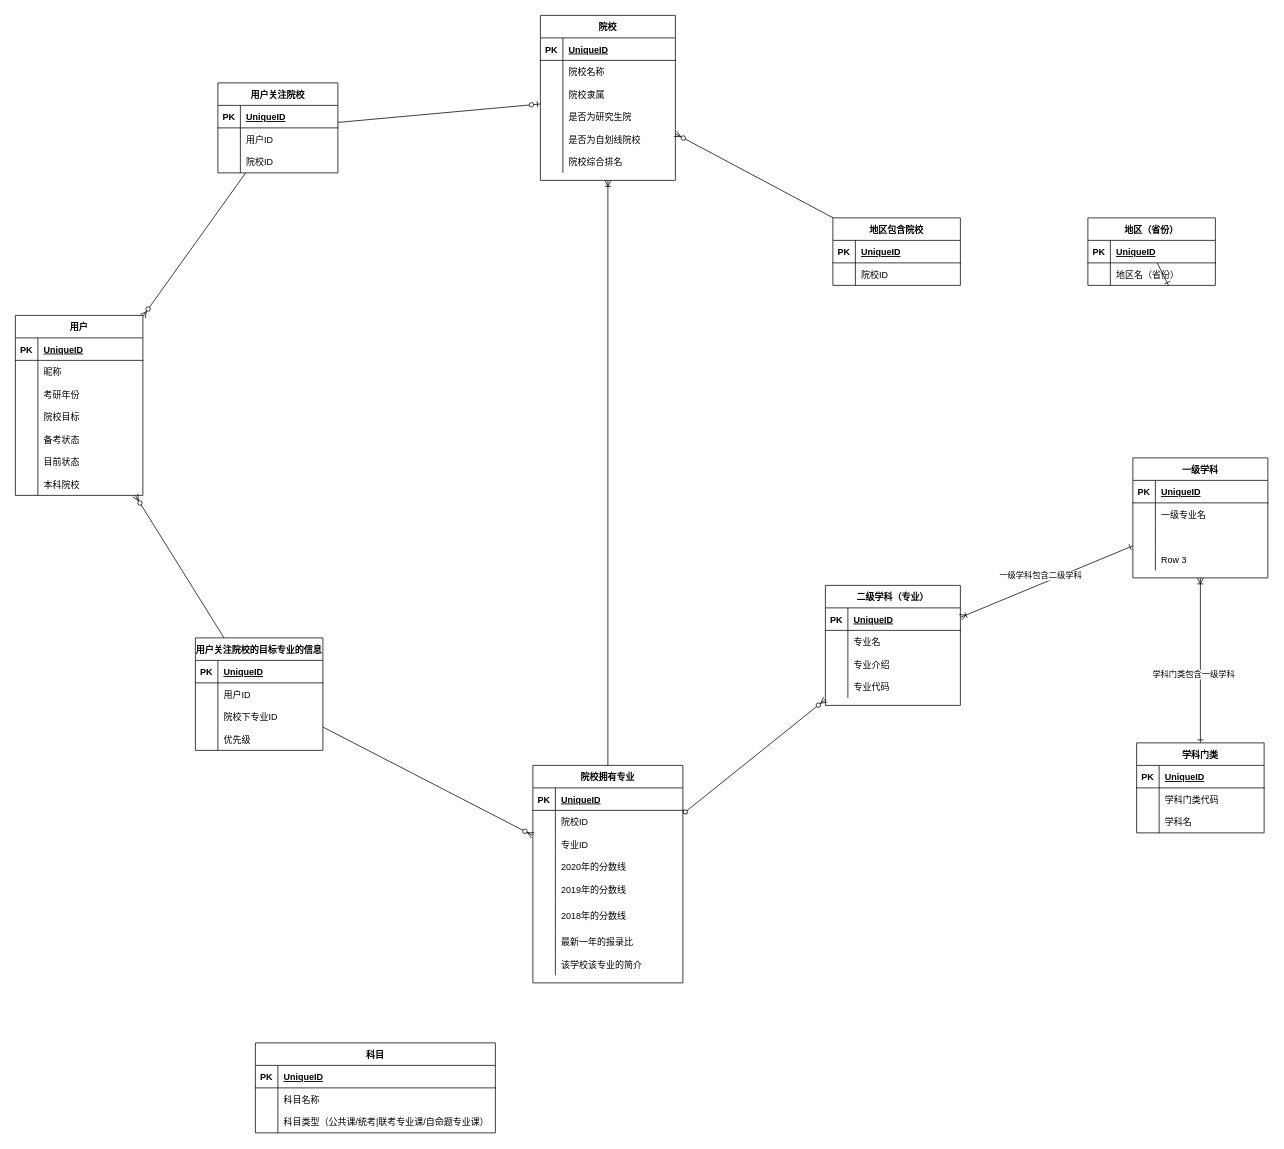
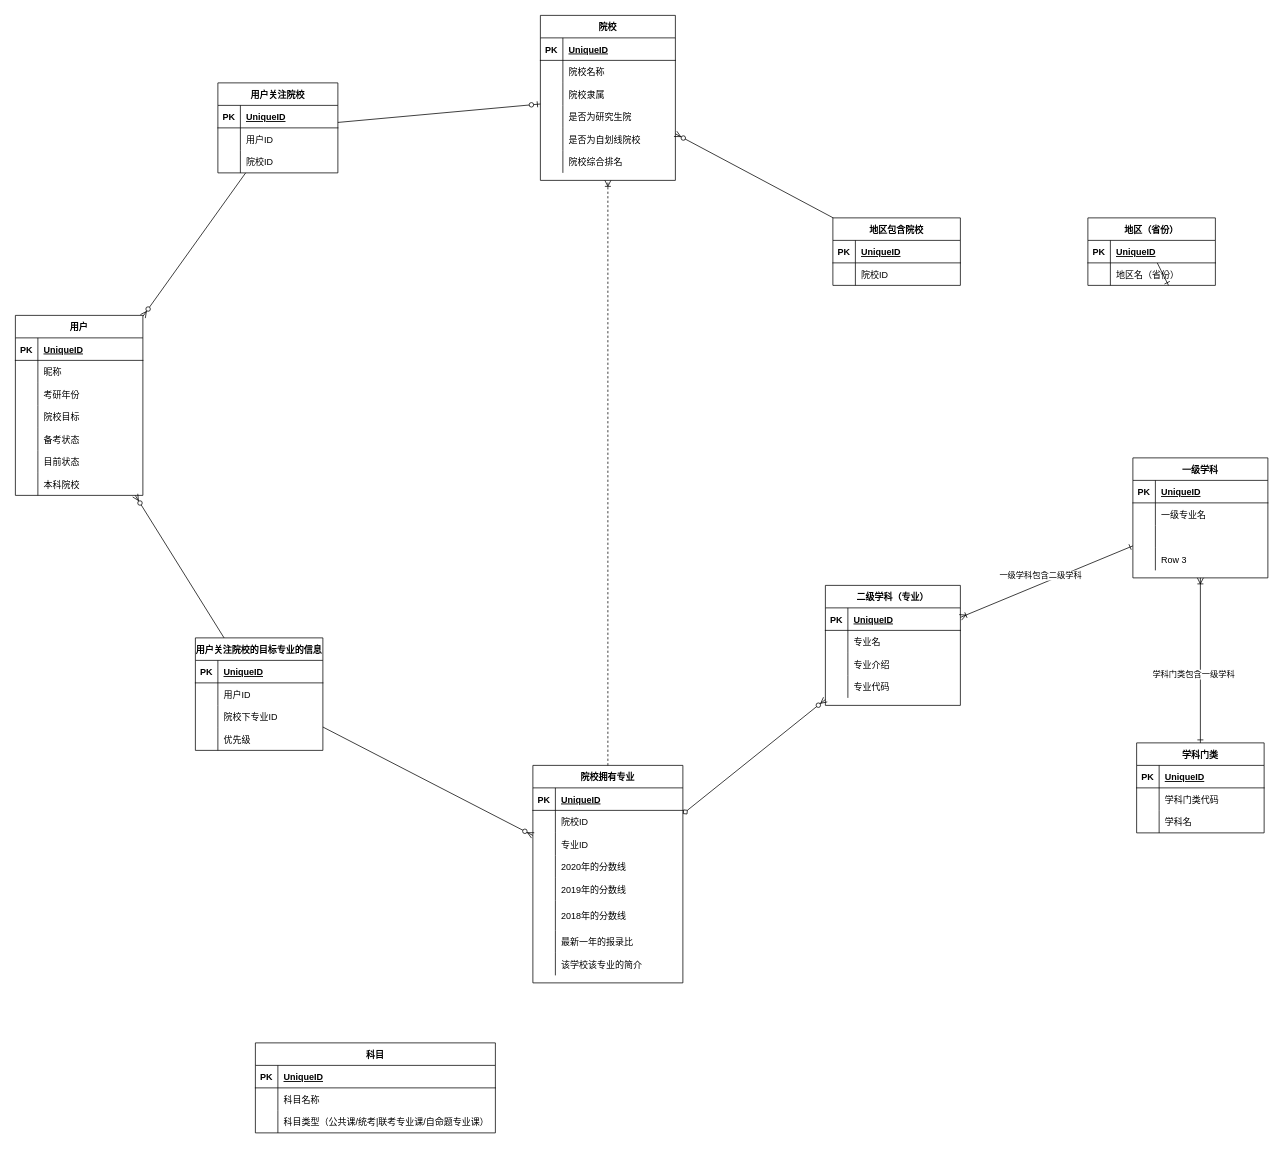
edge "院校拥有专业" -> "院校": style solid -> dashed
